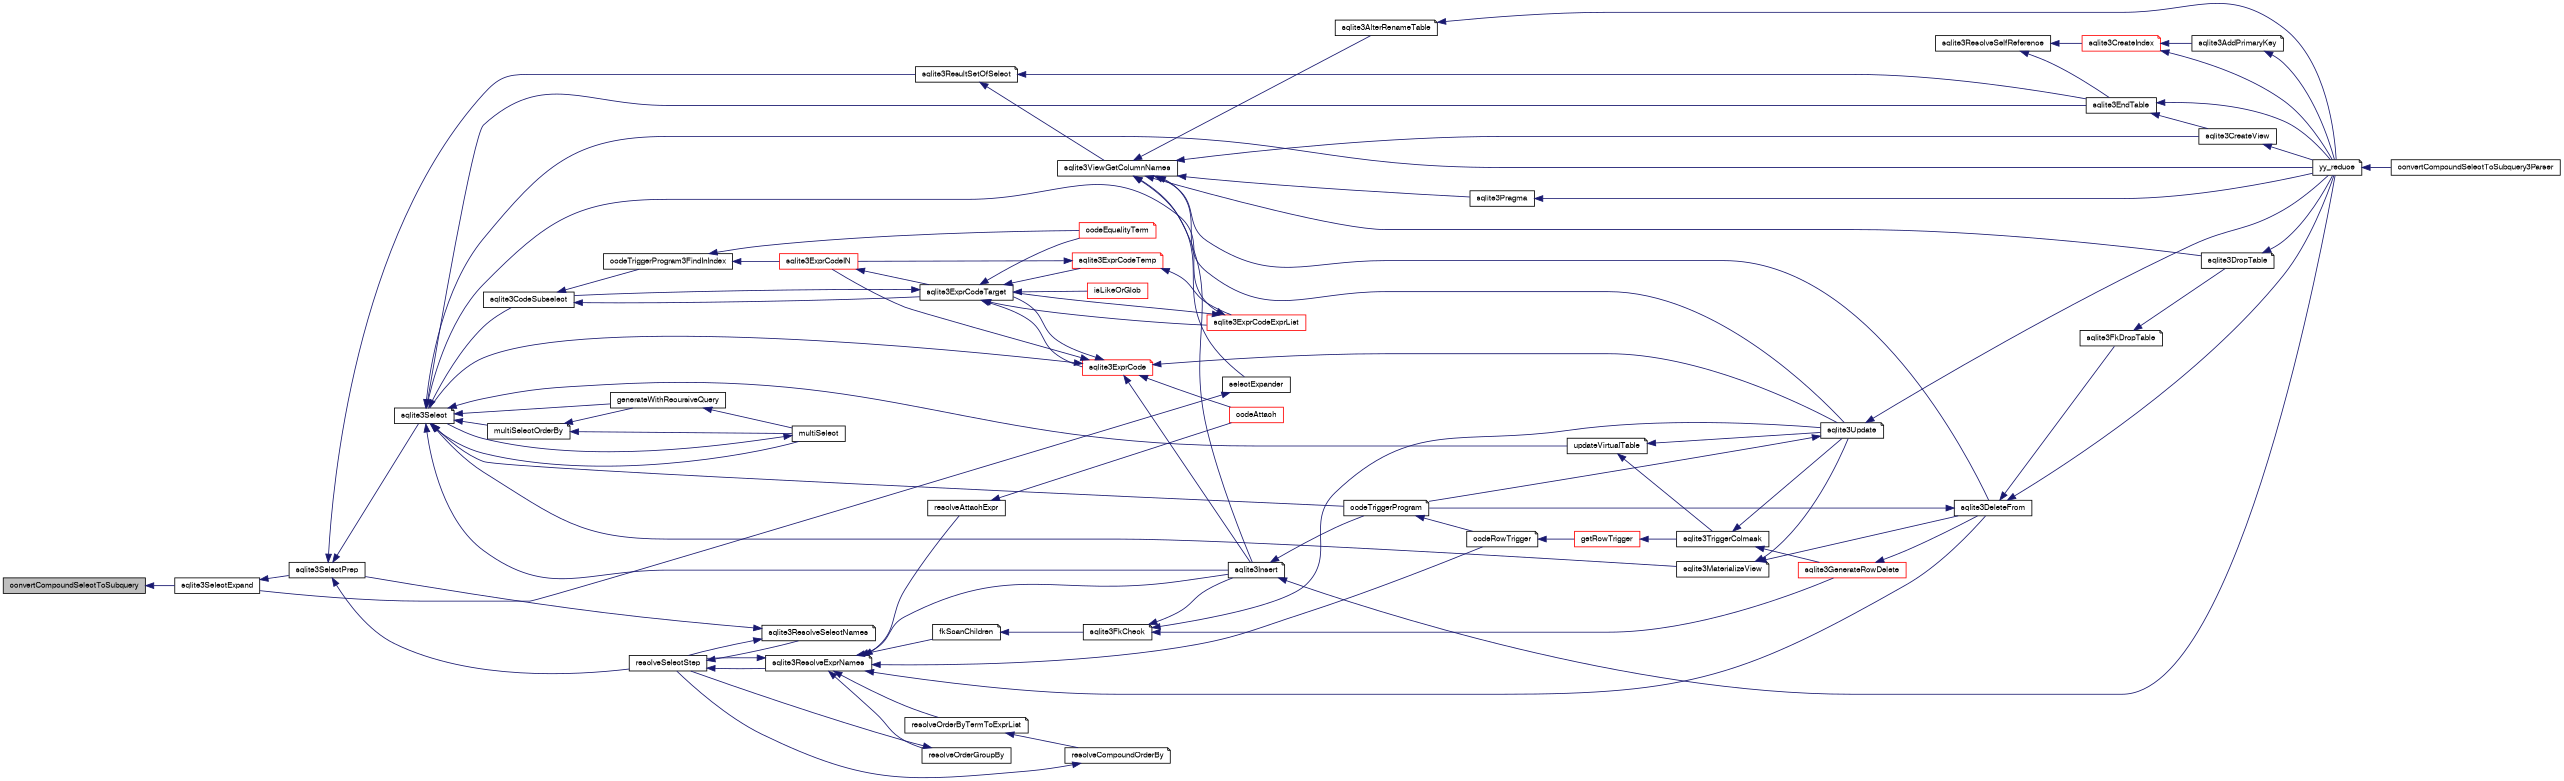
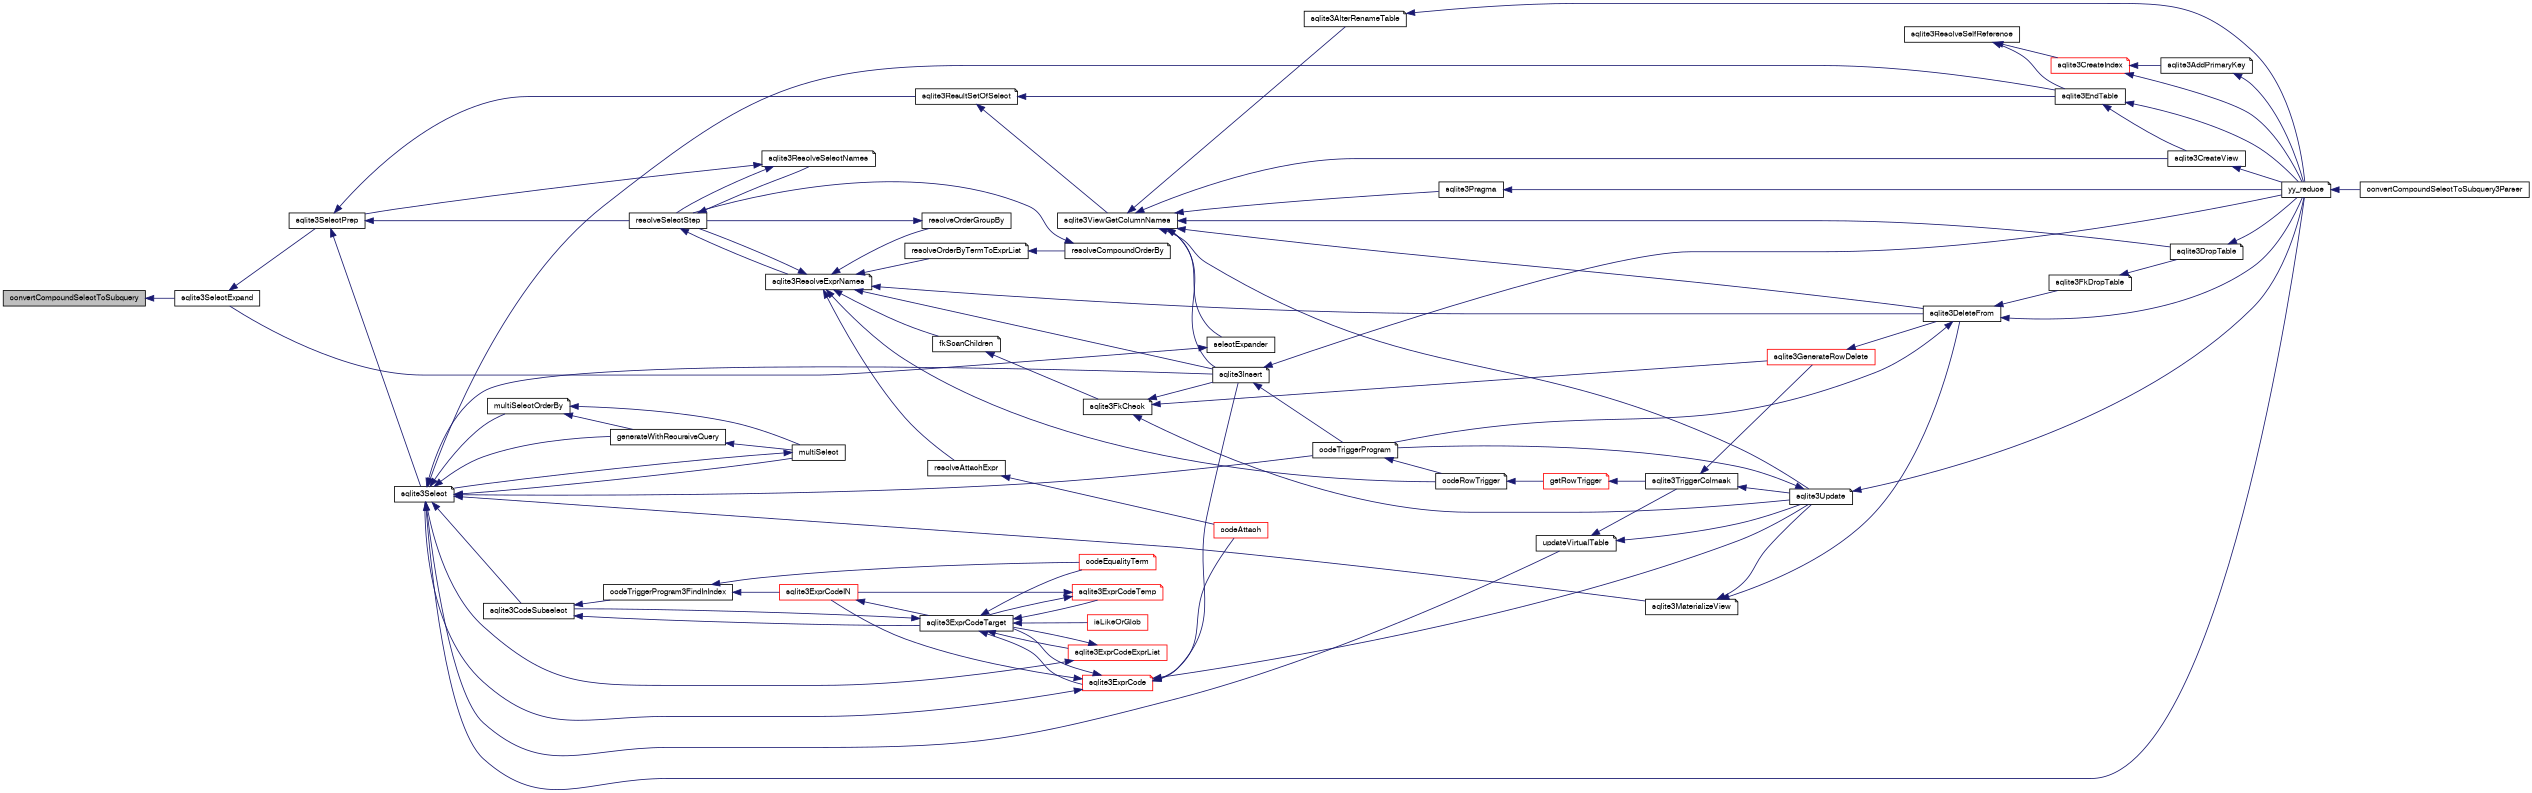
edge "sqlite3ExprCodeExprList" -> "sqlite3ExprCodeTemp": now "sqlite3ExprCodeTarget" -> "sqlite3ExprCodeTemp"
node "getRowTrigger": shape box -> note
